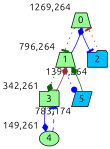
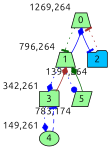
edge "1 796,264" -> "3 342,261": color darkgreen -> blue
node "5 783,174": fillcolor deepskyblue -> palegreen
edge "3 342,261" -> "4 149,261": style solid -> dotted
